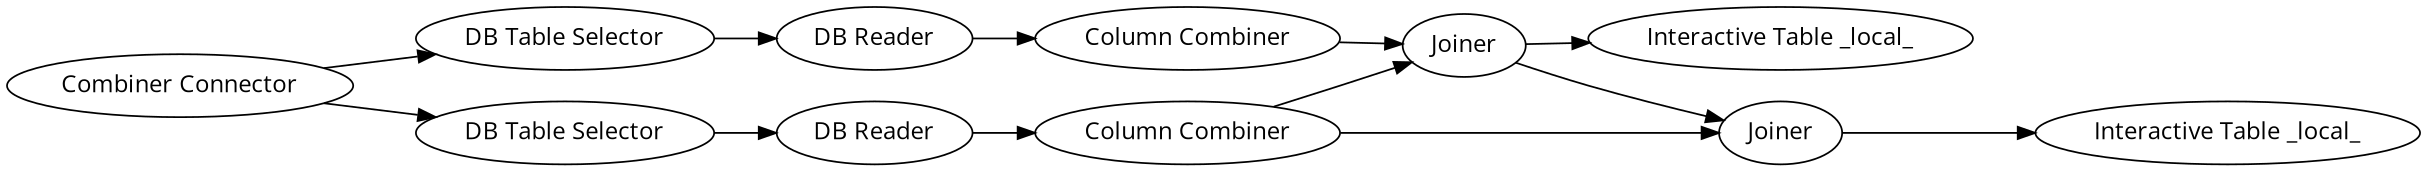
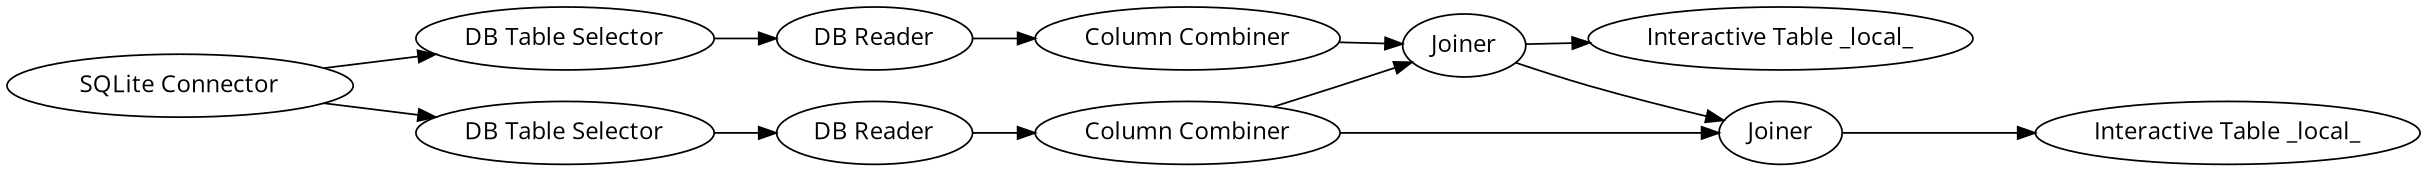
node "Combiner Connector": label "Combiner Connector" -> "SQLite Connector"
